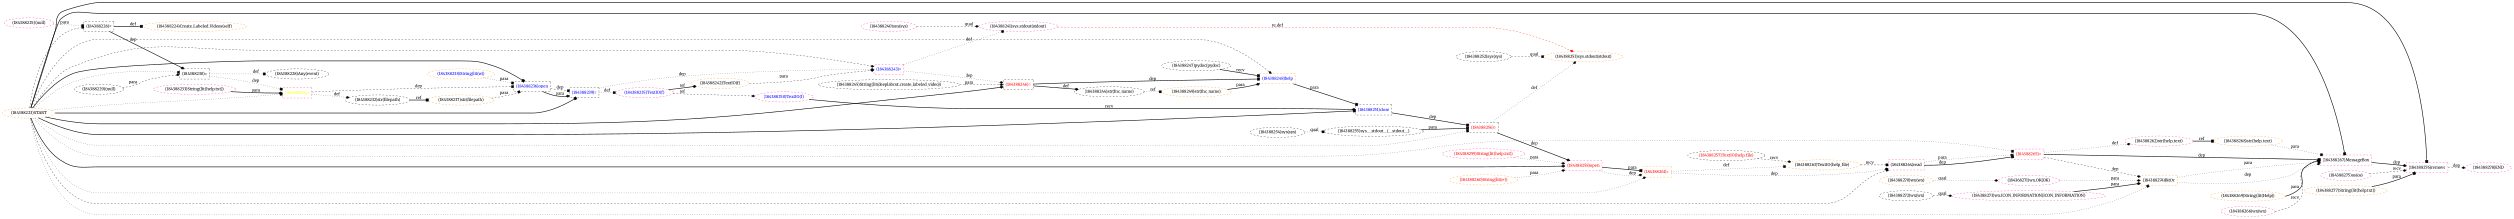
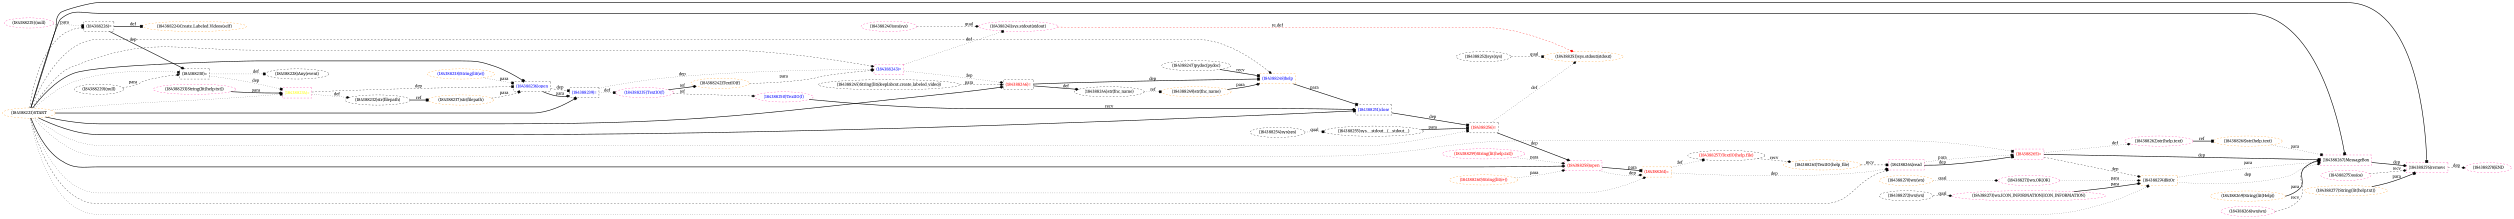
edge "(184388261)=" -> "(184388263)TextIO(help_file)": now "(184388261)=" -> "(184388257)TextIO(help_file)"
node "(184368271)wx.OK(OK)": label "(184368271)wx.OK(OK)" -> "(184388271)wx.OK(OK)"
